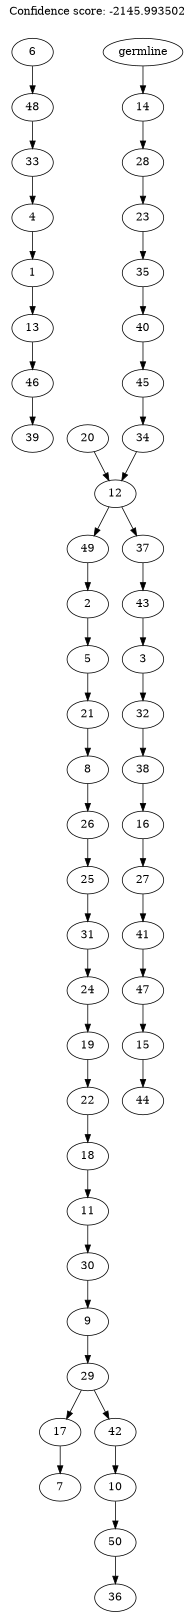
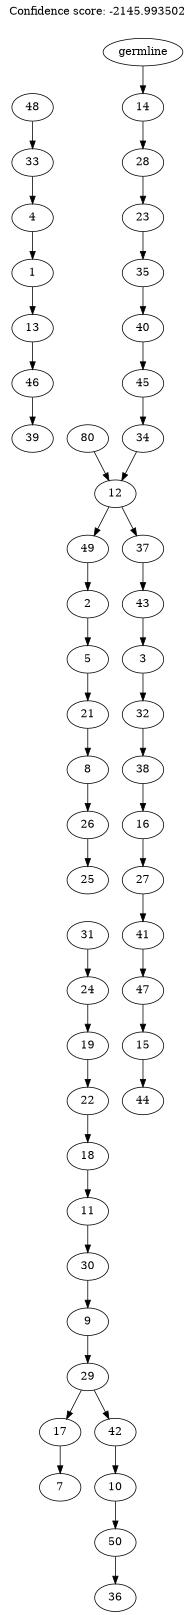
node "6": removed
node "20": label "20" -> "80"
edge "25" -> "31": removed
